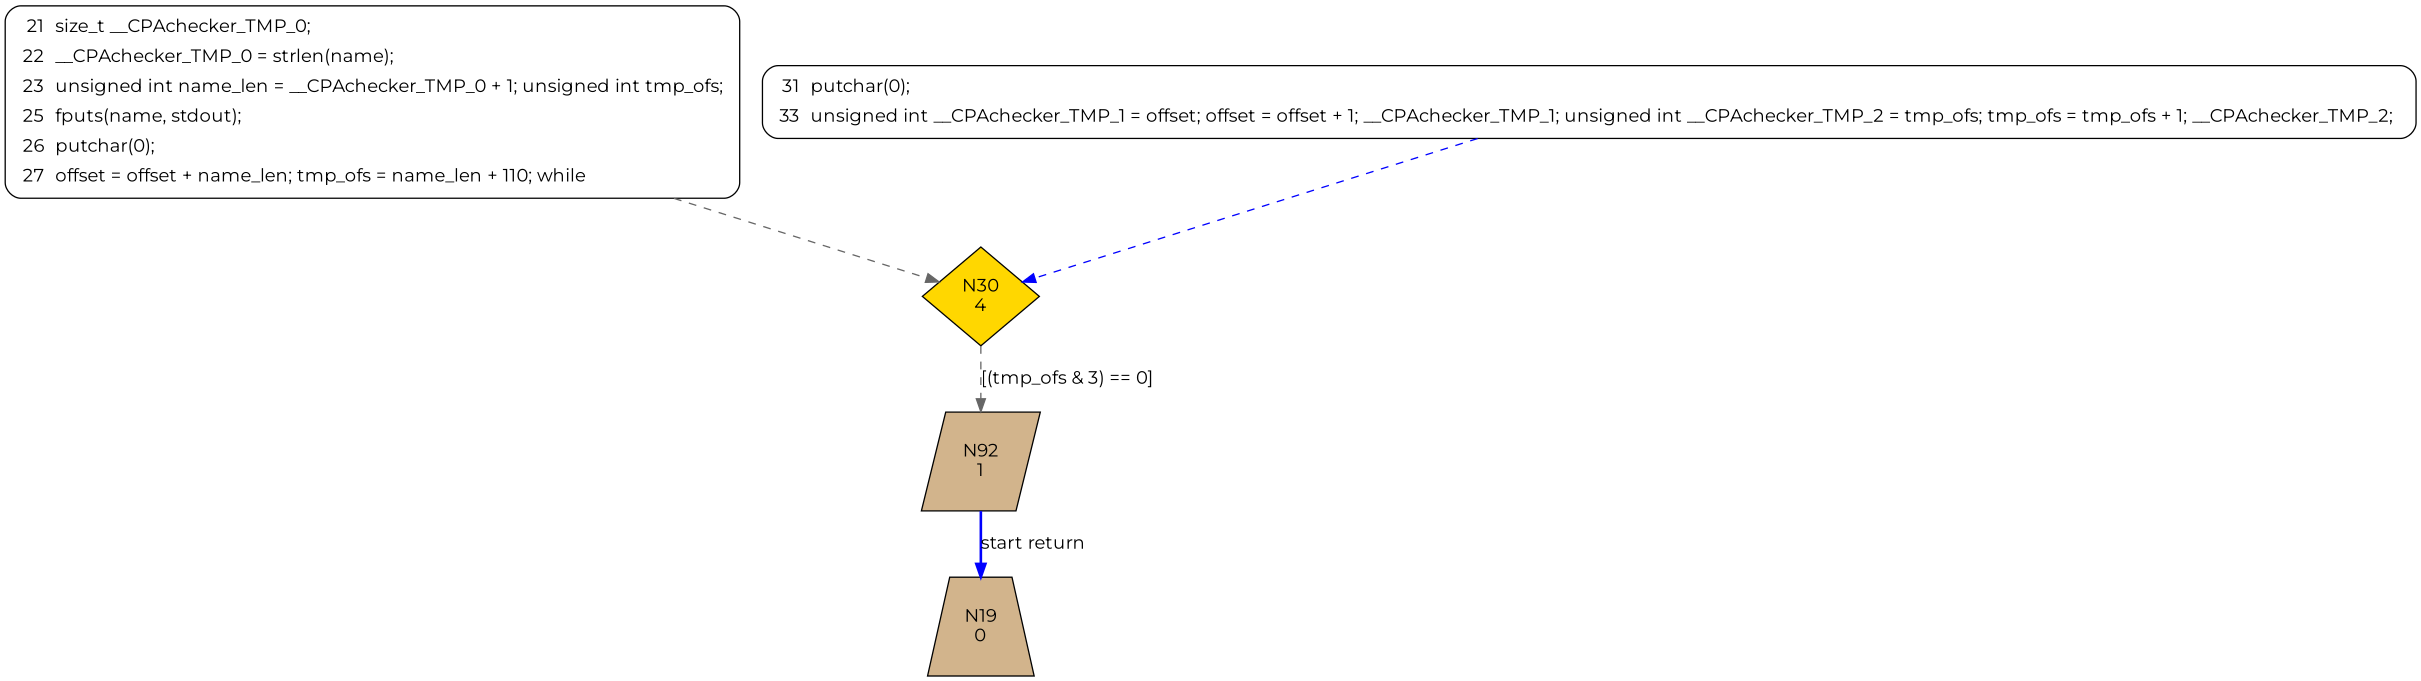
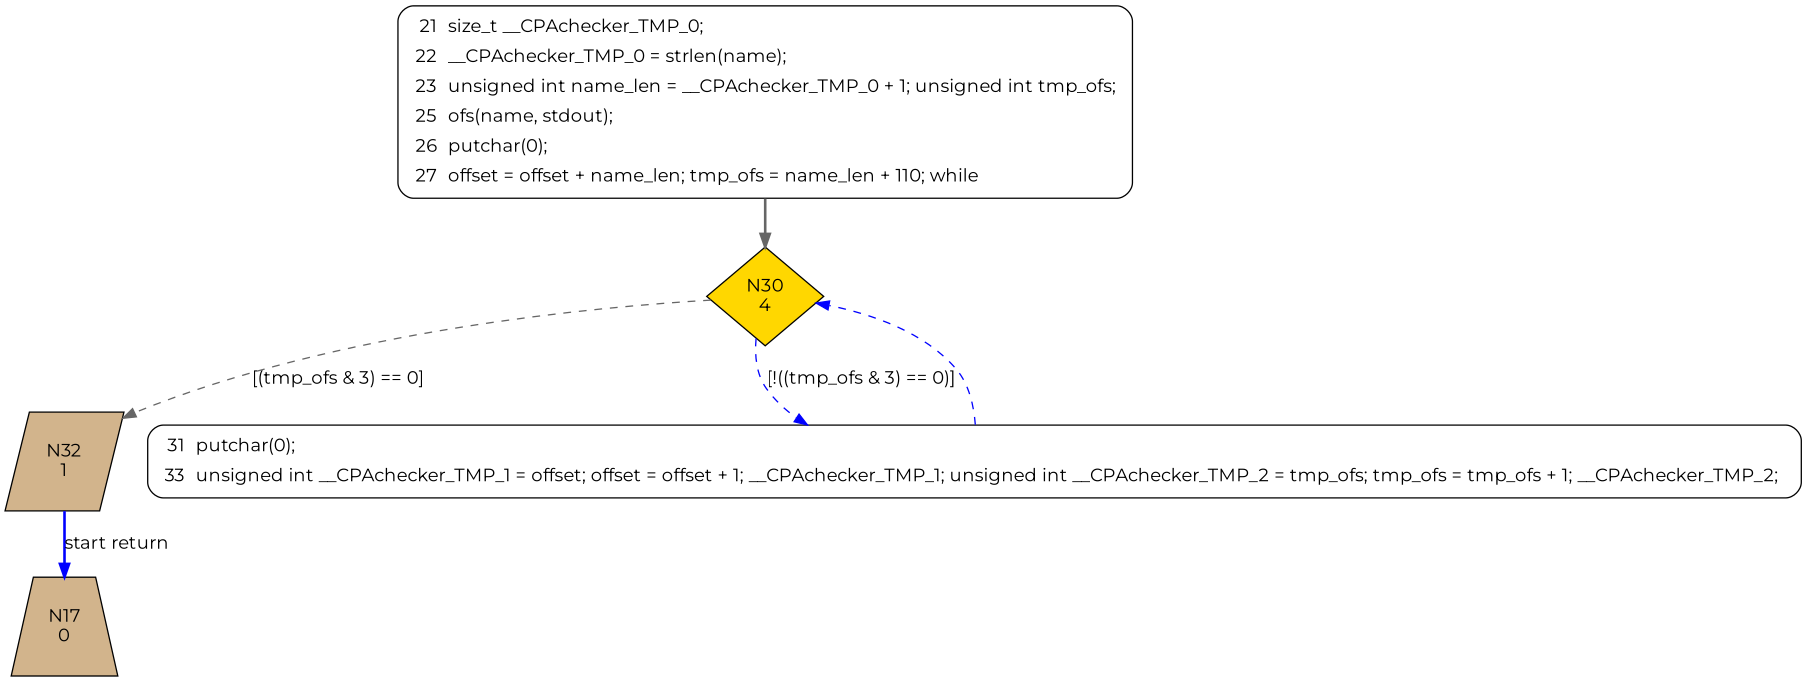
node "21": text "fputs(name, stdout);" -> "ofs(name, stdout);"
edge "21" -> "N30 4": style dashed -> bold
edge "N30 4" -> "31": added, label "[!((tmp_ofs & 3) == 0)]"
node "N92 1": label "N92 1" -> "N32 1"
node "N19 0": label "N19 0" -> "N17 0"
